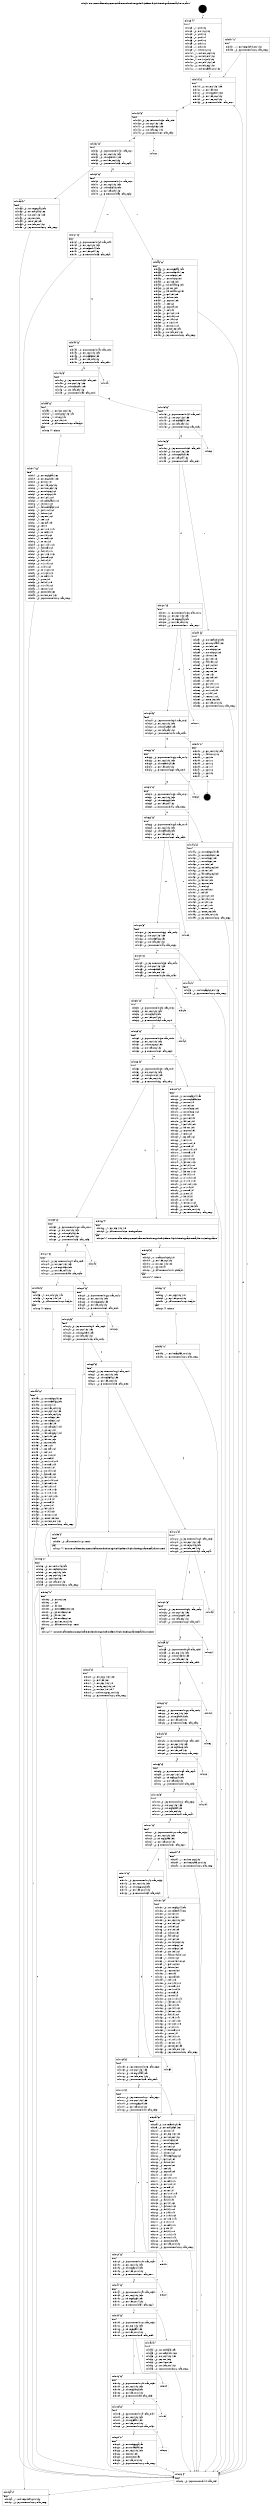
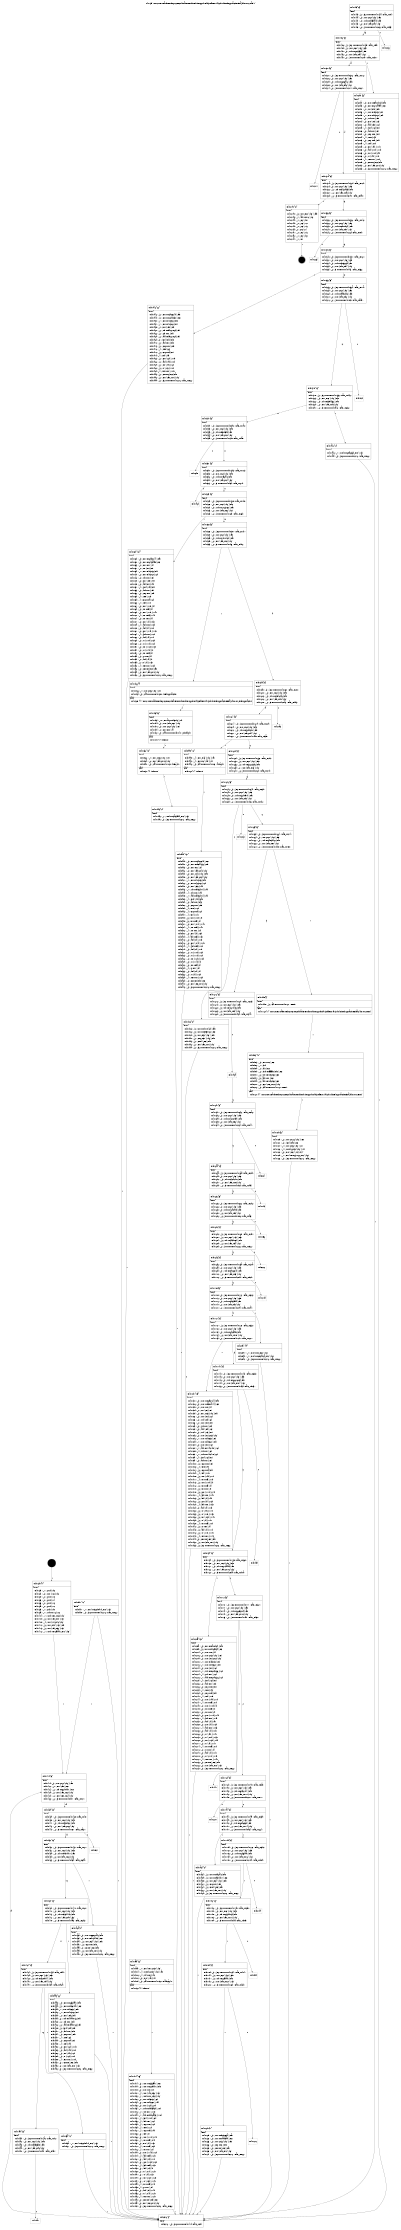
node "0x4014b6 [25]": removed
edge "0x40162d [25]" -> "0x40206b": now "0x401646 [25]" -> "0x40206b"
edge "0x401678 [25]" -> "0x401691 [25]": now "0x40193a" -> "0x401691 [25]"
edge "0x402276 [5]" -> "0x401d5a [12]": reversed
